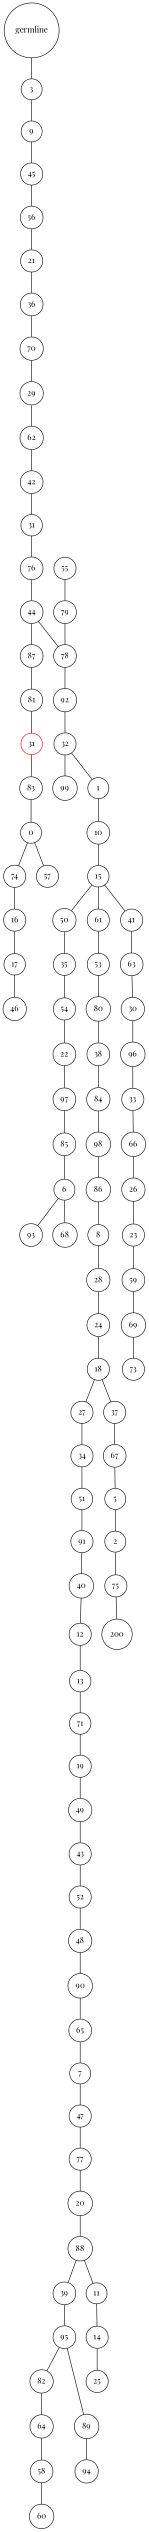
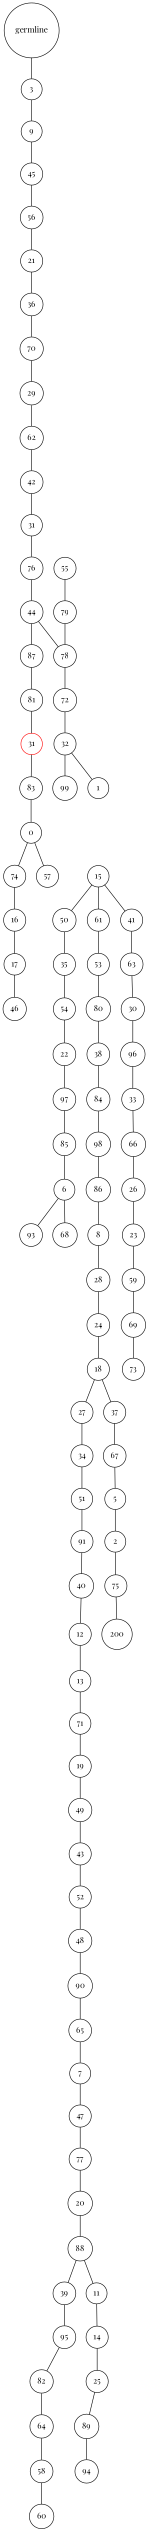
node "92": label "92" -> "72"
node "10": removed
edge "95" -- "89": now "25" -- "89"
